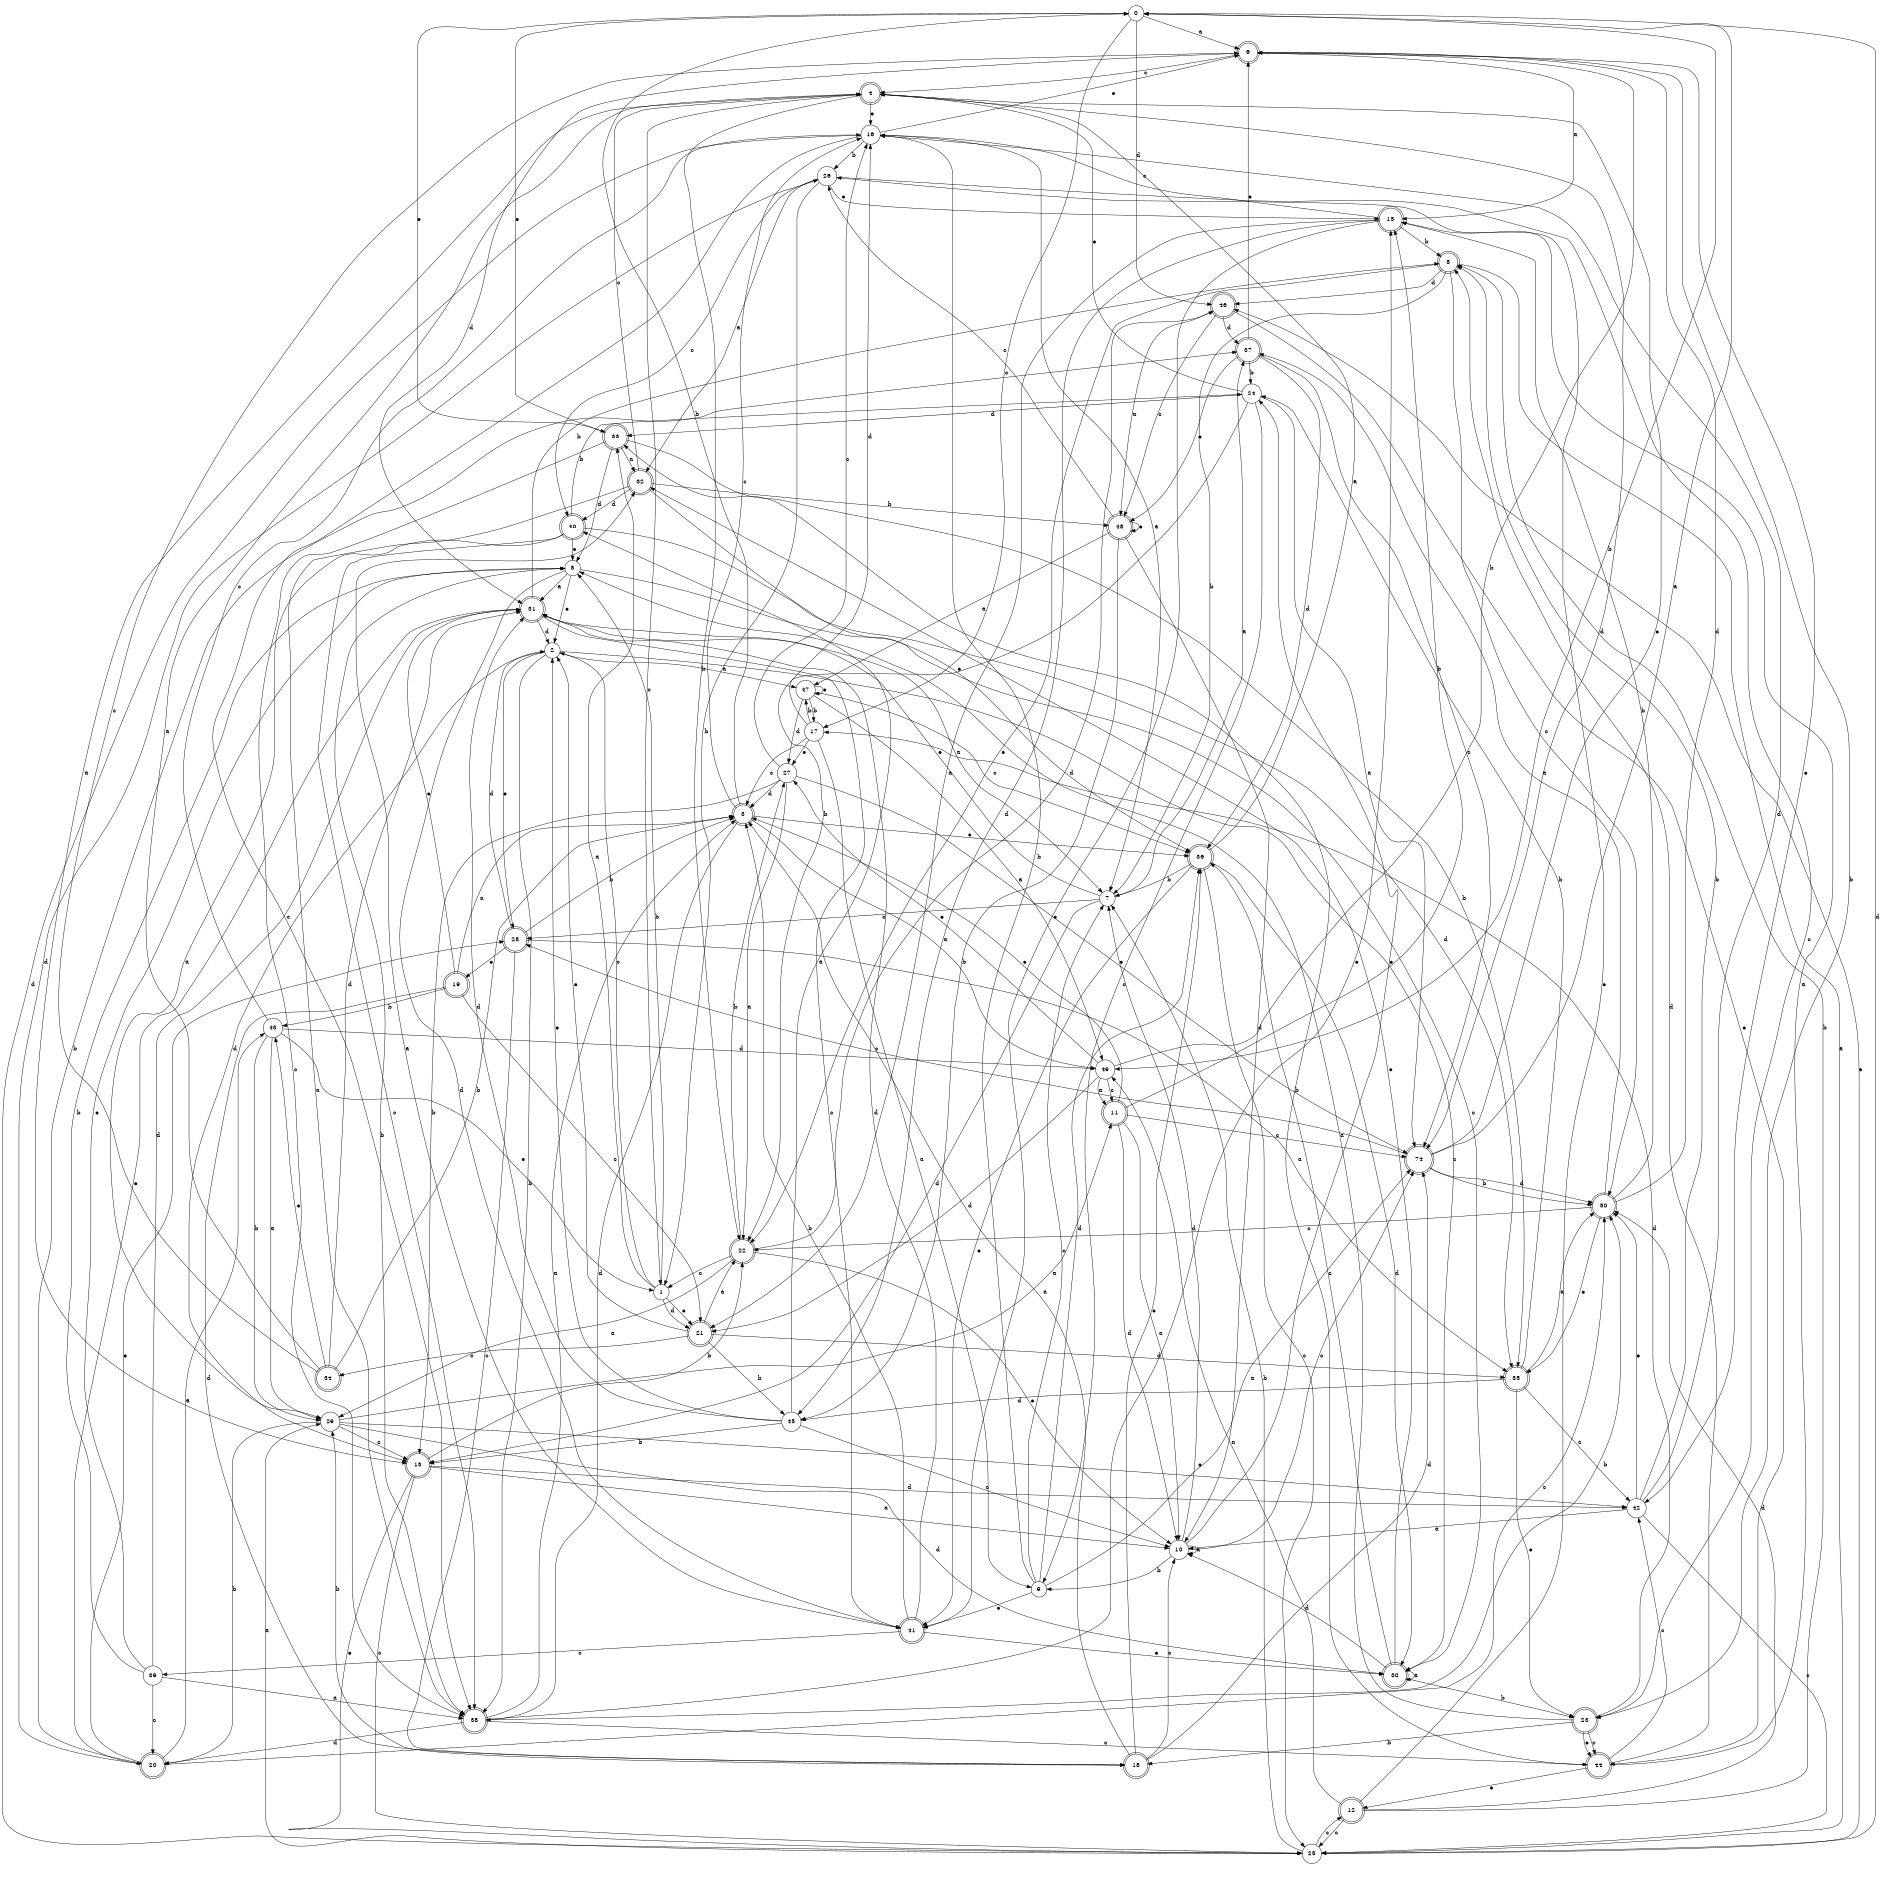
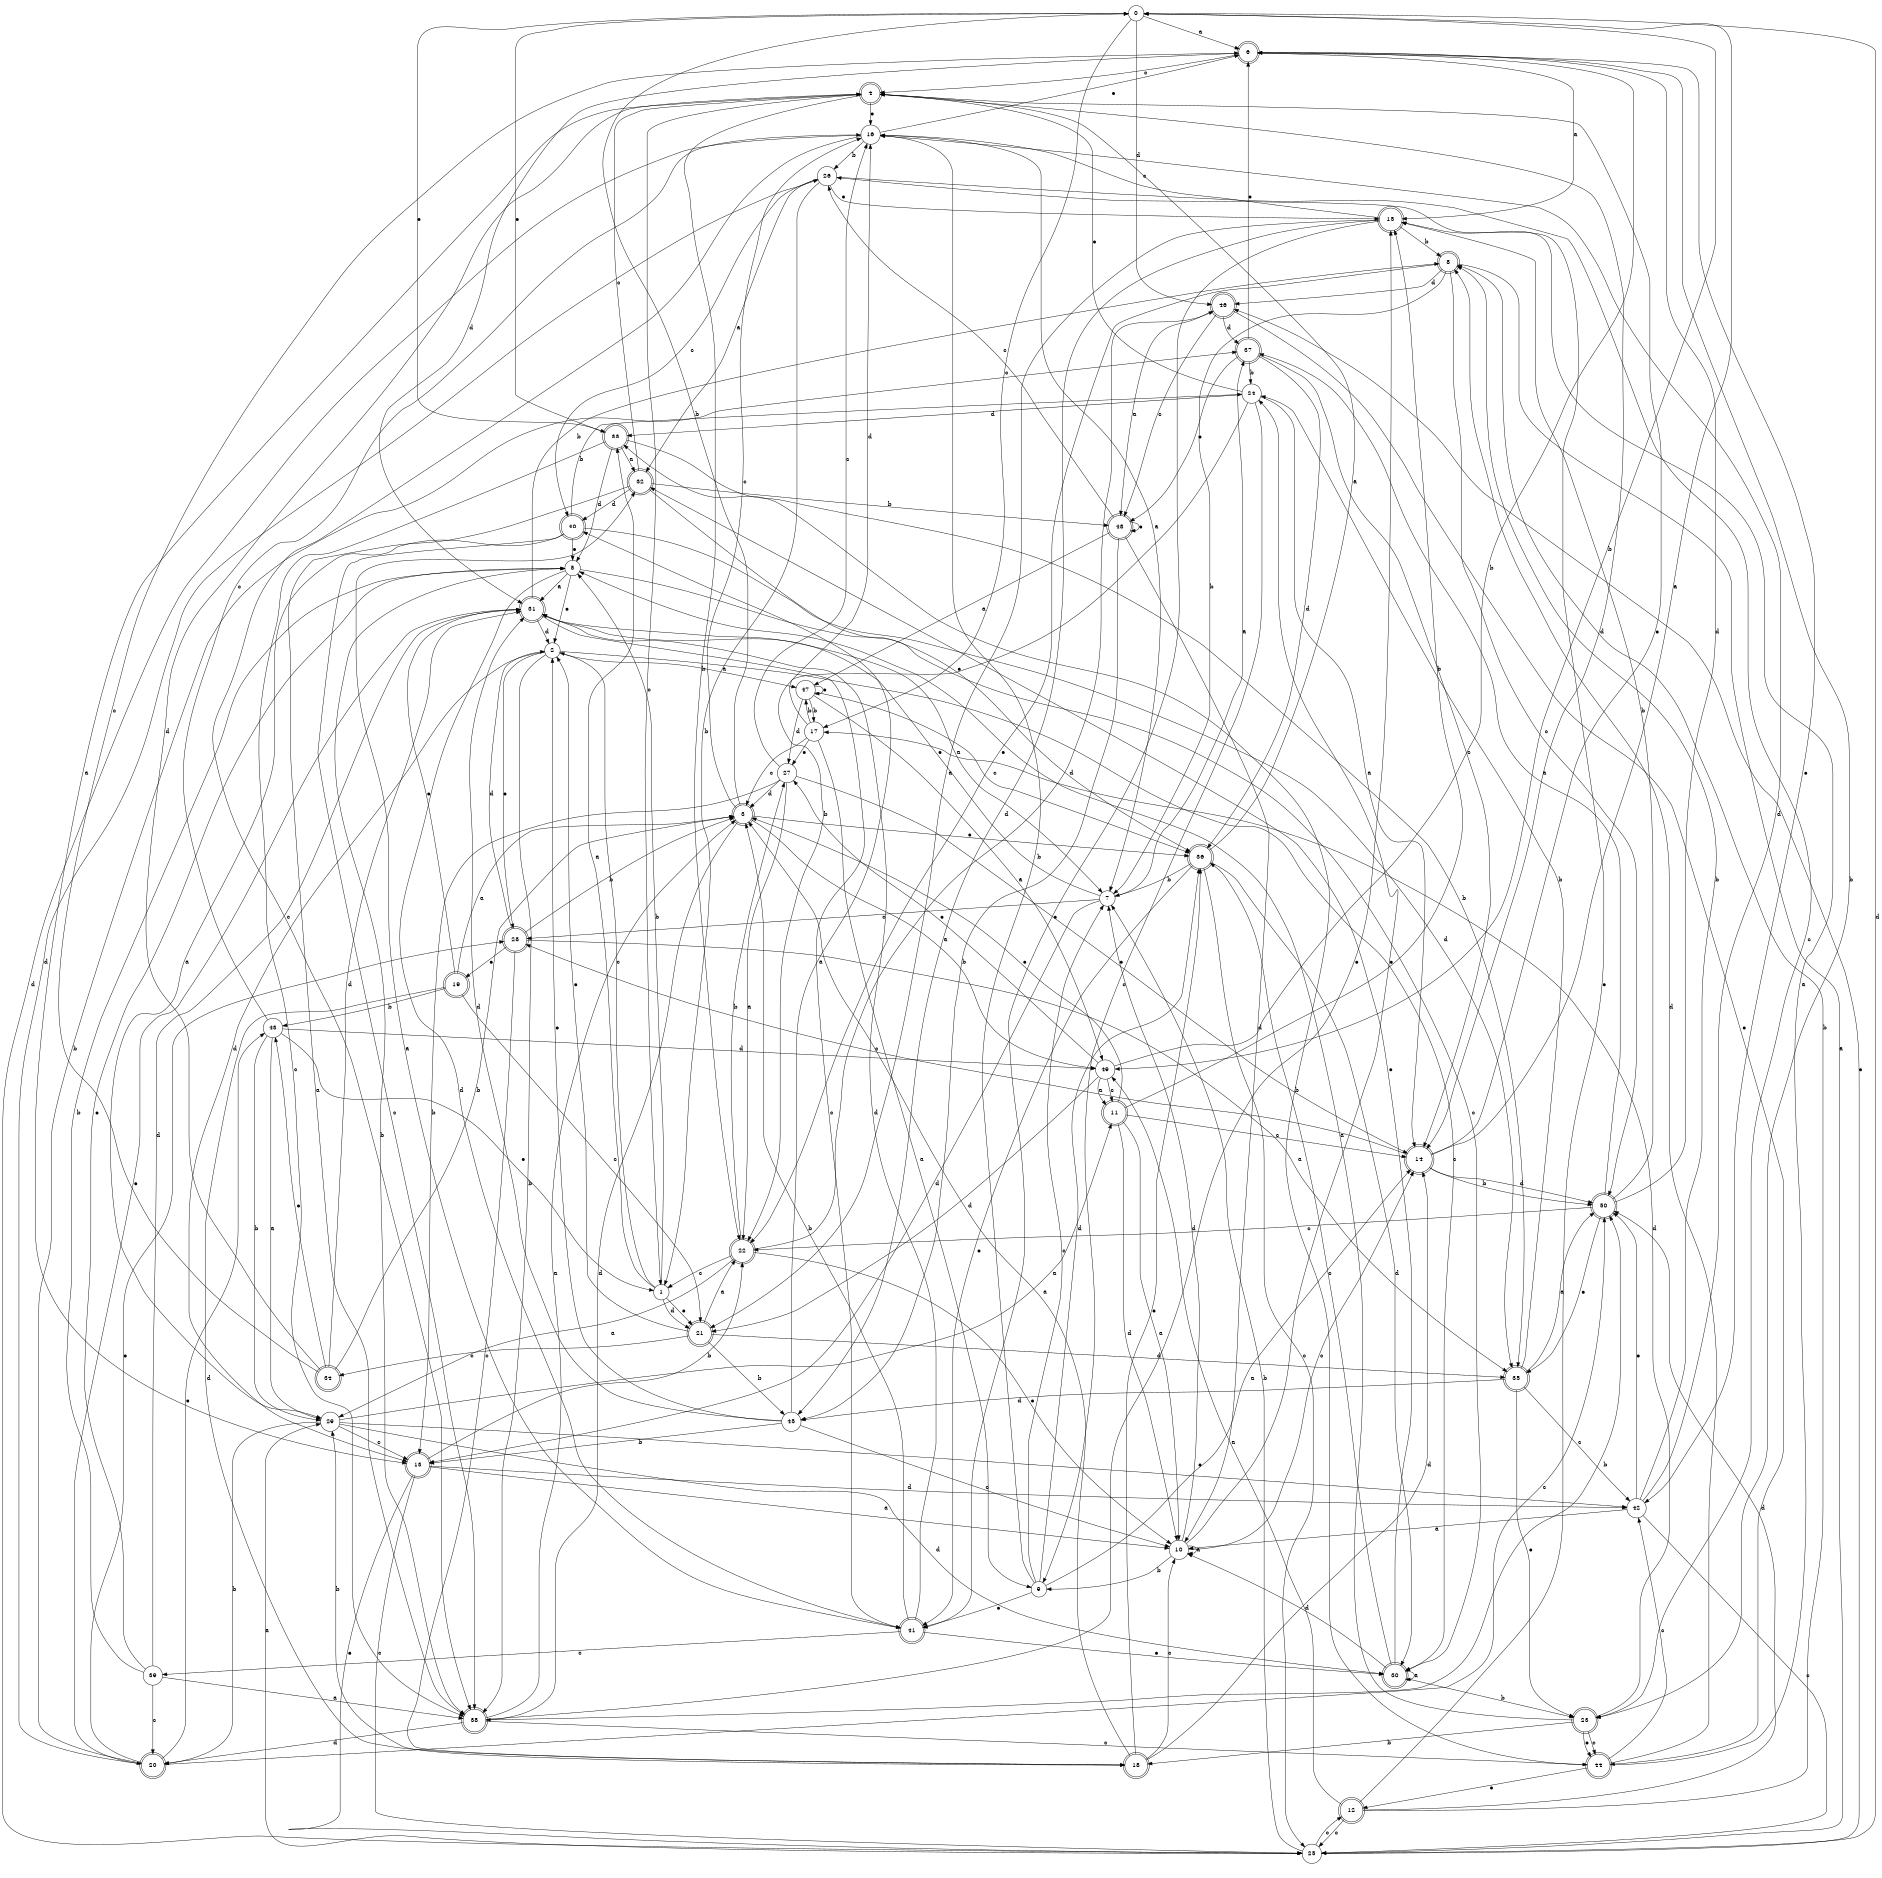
edge "34" -> "4": label "a" -> "d"
node "74": label "74" -> "14"
edge "20" -> "43": label "a" -> "e"
